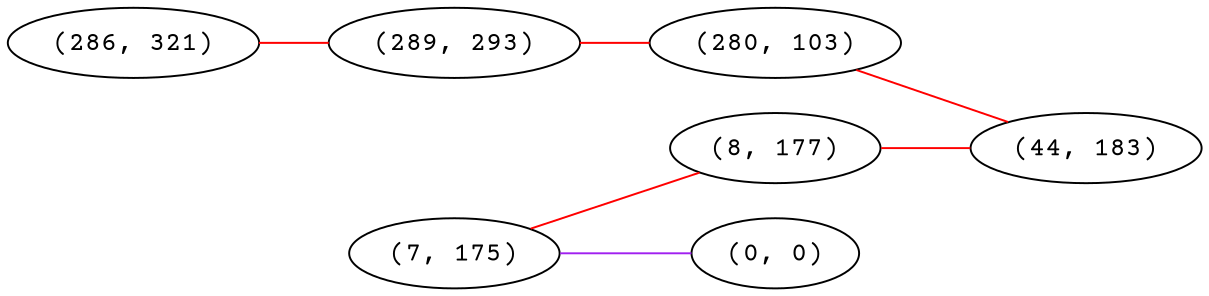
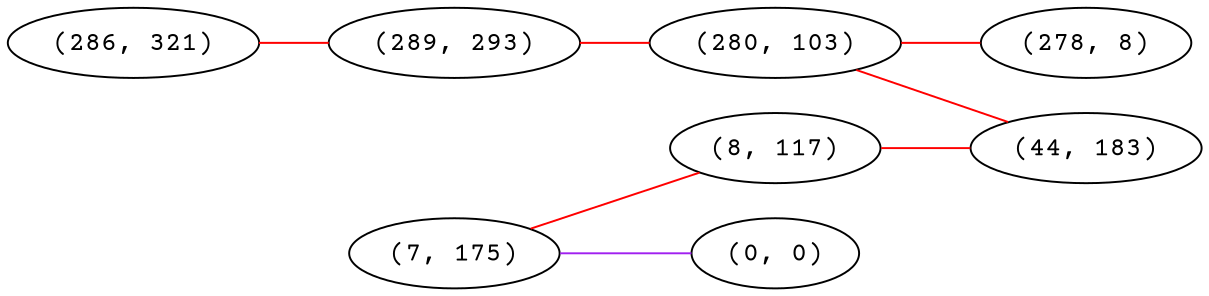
node "(278, 8)": added
node "(8, 177)": label "(8, 177)" -> "(8, 117)"
